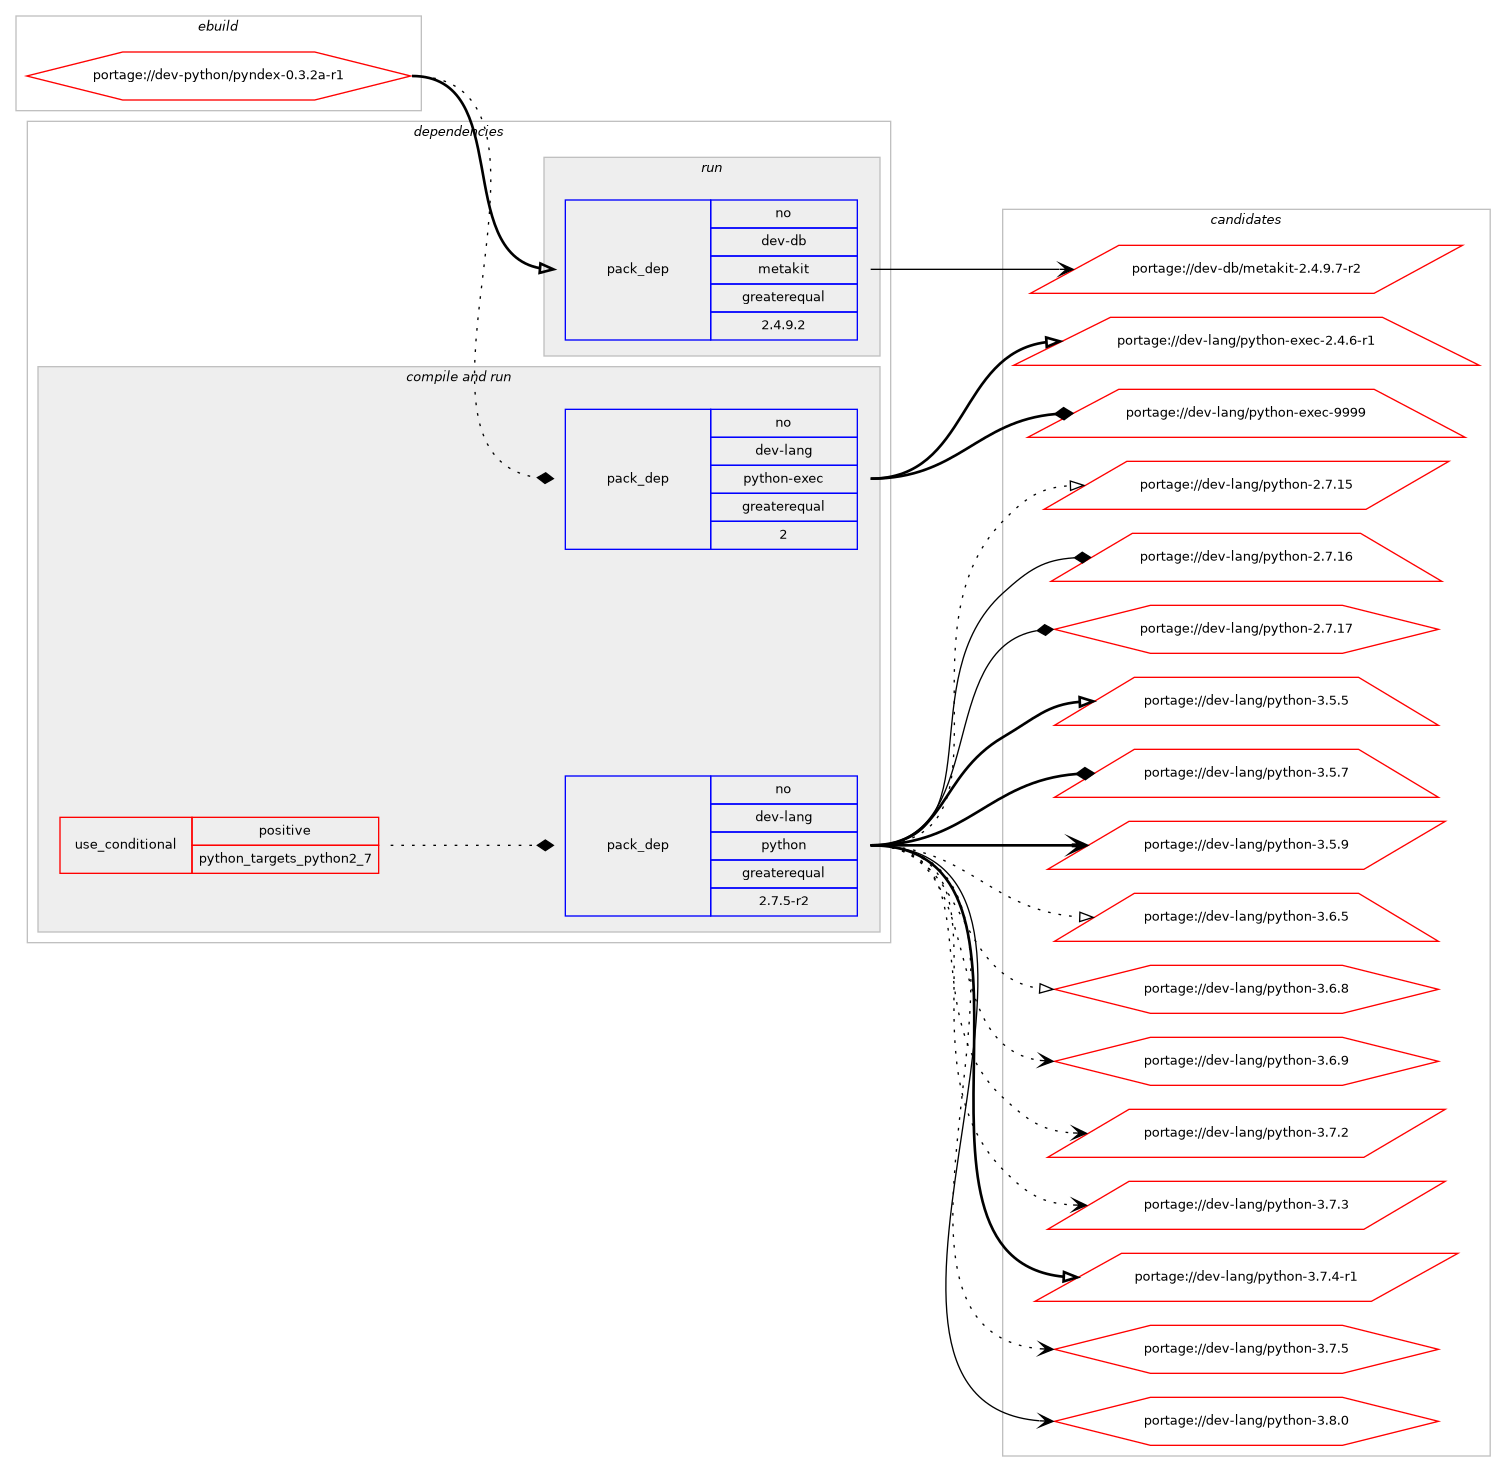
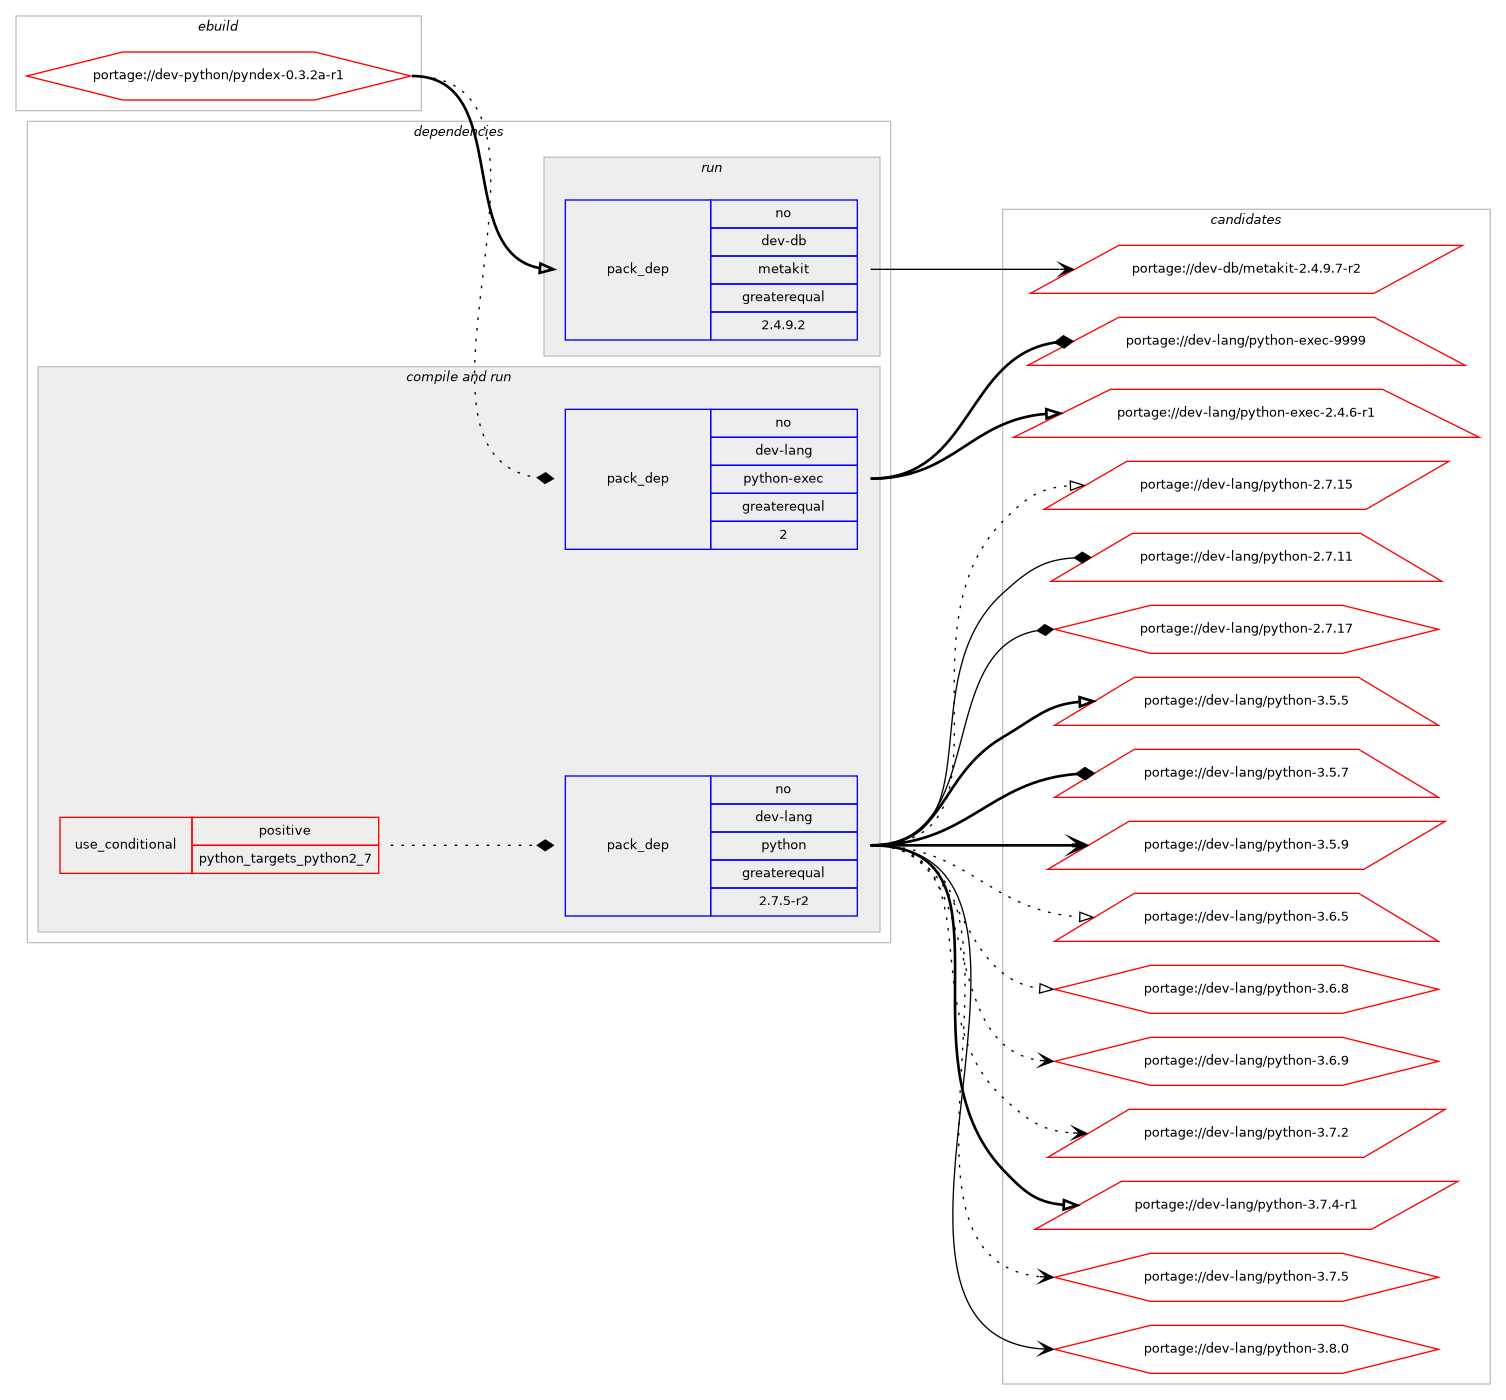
node "portage://dev-lang/python-2.7.16": label "portage://dev-lang/python-2.7.16" -> "portage://dev-lang/python-2.7.11"
node "portage://dev-lang/python-3.7.3": removed
